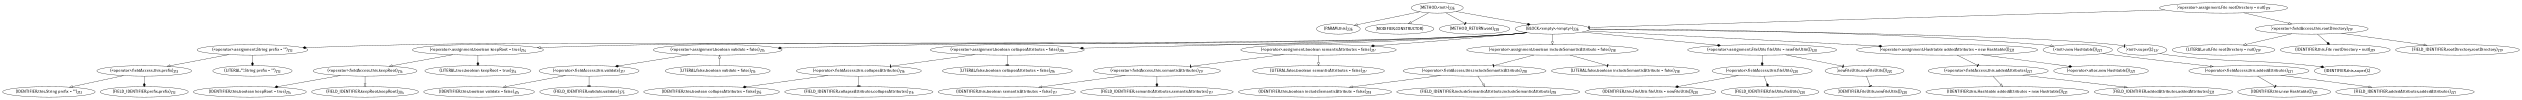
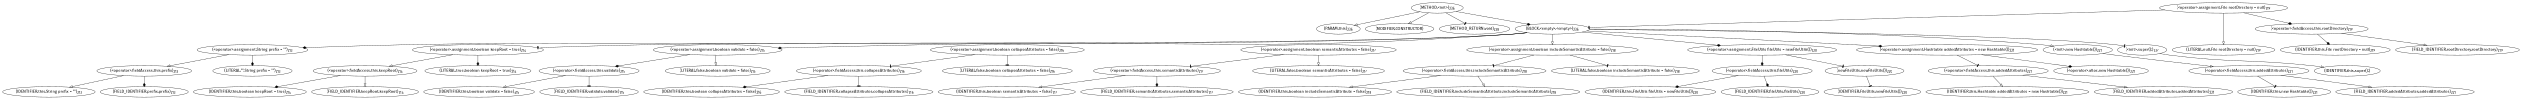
edge "(<operator>.assignment,File rootDirectory = null)" -> "(<operator>.fieldAccess,this.rootDirectory)": arrowhead onormal -> diamond
edge "(<operator>.fieldAccess,this.rootDirectory)" -> "(LITERAL,null,File rootDirectory = null)": now "(<operator>.assignment,File rootDirectory = null)" -> "(LITERAL,null,File rootDirectory = null)"
edge "(BLOCK,<empty>,<empty>)" -> "(<operator>.assignment,boolean semanticAttributes = false)": removed
edge "(BLOCK,<empty>,<empty>)" -> "(<operator>.assignment,boolean keepRoot = true)": arrowhead onormal -> tee
edge "(BLOCK,<empty>,<empty>)" -> "(<operator>.assignment,boolean collapseAttributes = false)": removed
edge "(<init>,super();)" -> "(IDENTIFIER,this,super();)": arrowhead diamond -> onormal
edge "(LITERAL,false,boolean validate = false)" -> "(<operator>.assignment,boolean validate = false)": reversed
node "(<operator>.fieldAccess,this.validate)": text "217" -> "215"
node "(FIELD_IDENTIFIER,keepRoot,keepRoot)": text "204" -> "214"
node "(FIELD_IDENTIFIER,validate,validate)": text "275" -> "215"
